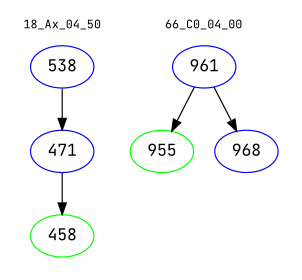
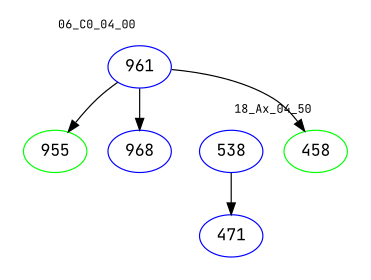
cluster "66_C0_04_00": label "66_C0_04_00" -> "06_C0_04_00"
edge "471" -> "458": now "961" -> "458"
